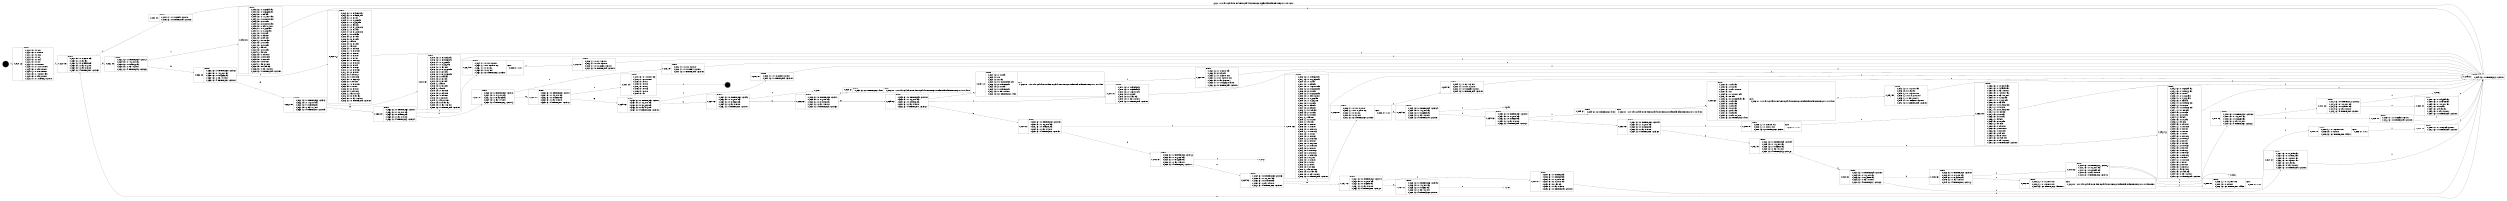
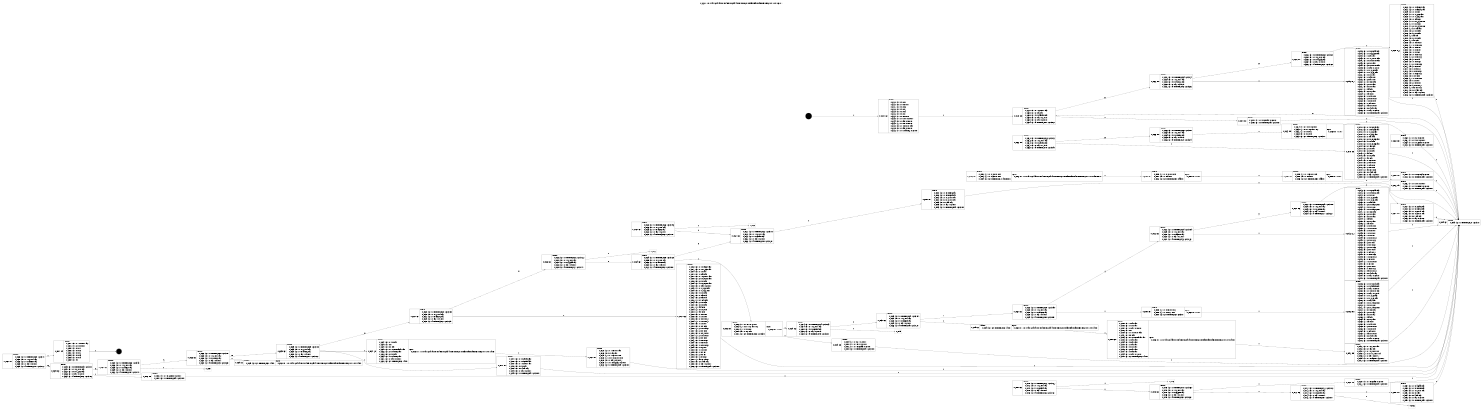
edge "0x40152a [22]" -> "0x401540 [22]": removed, label "19"
node "0x40156c [22]": removed
node "0x4016f6 [25]": removed
edge "0x401647 [25]" -> "0x401660 [25]": reversed
